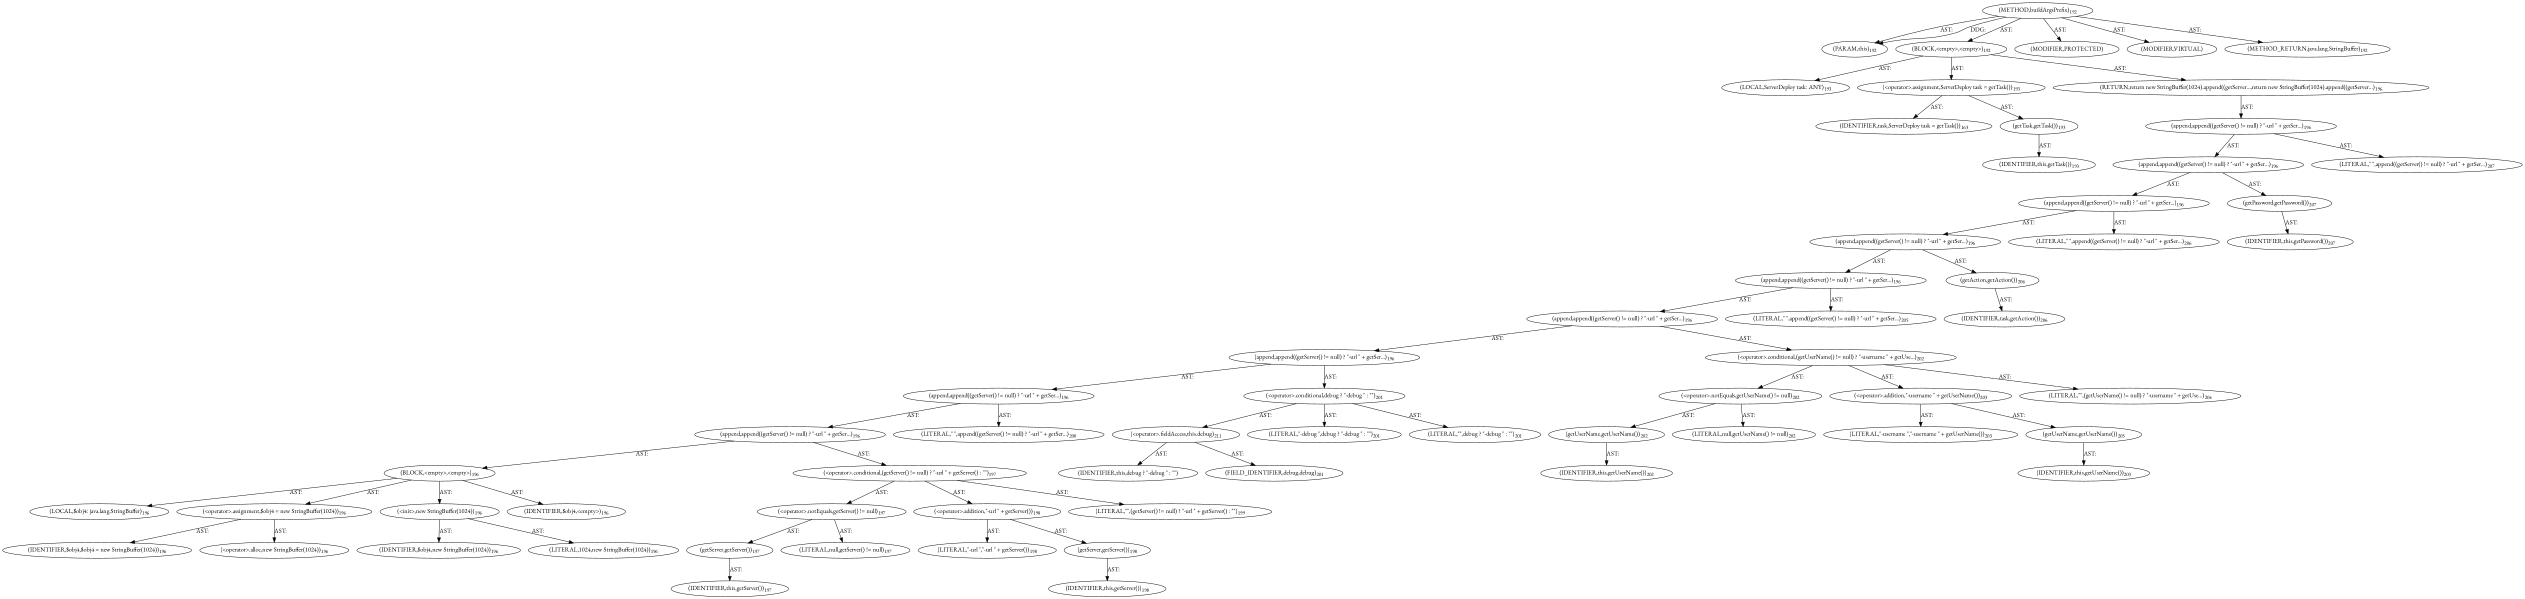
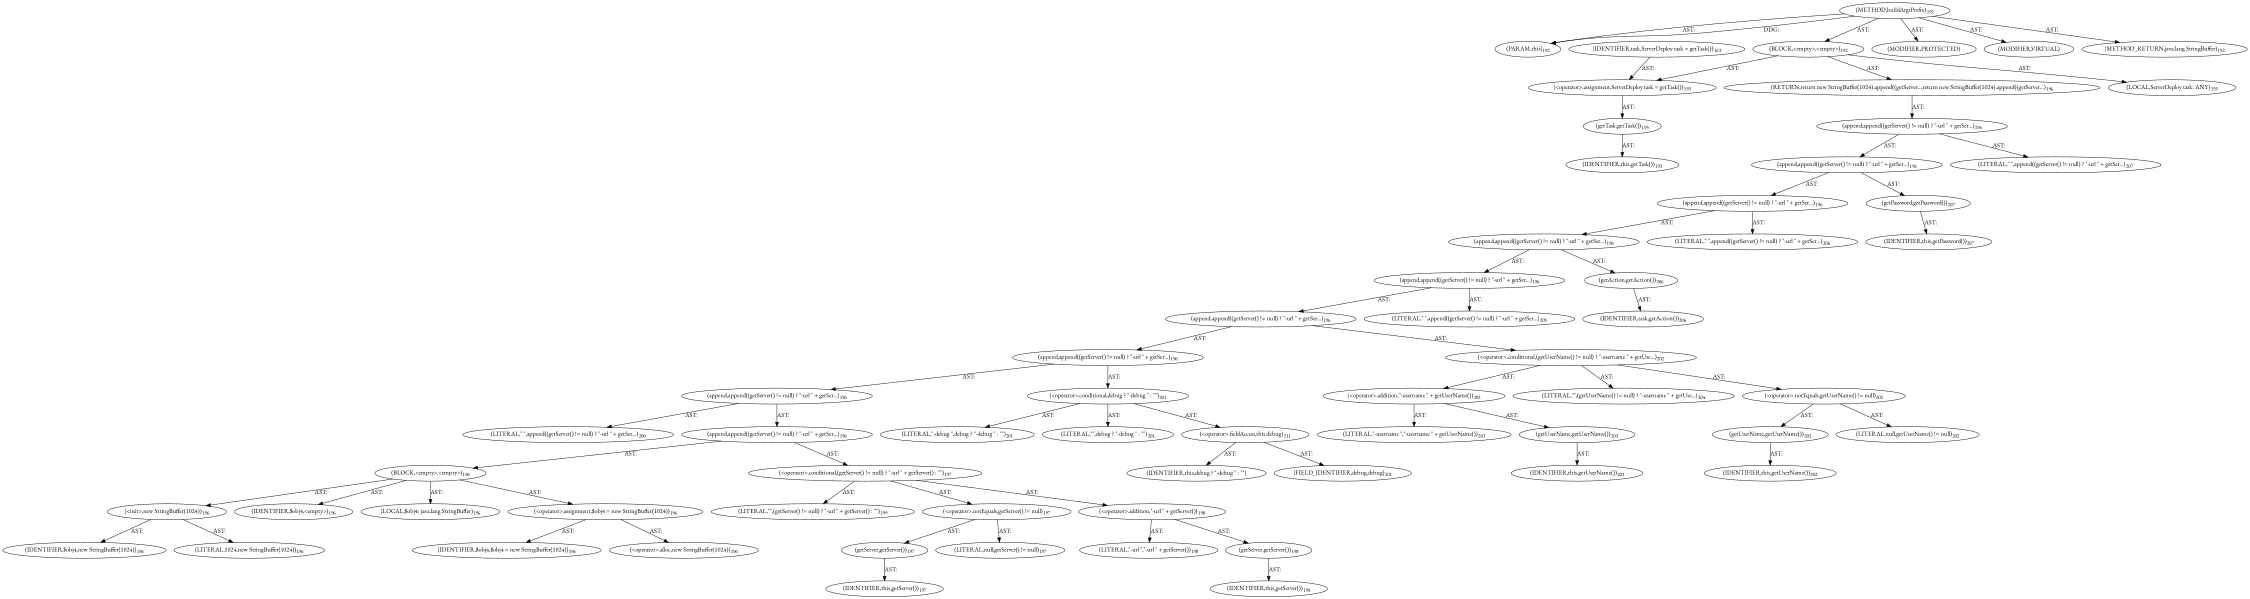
edge "(<operator>.assignment,ServerDeploy task = getTask())" -> "(IDENTIFIER,task,ServerDeploy task = getTask())": reversed
